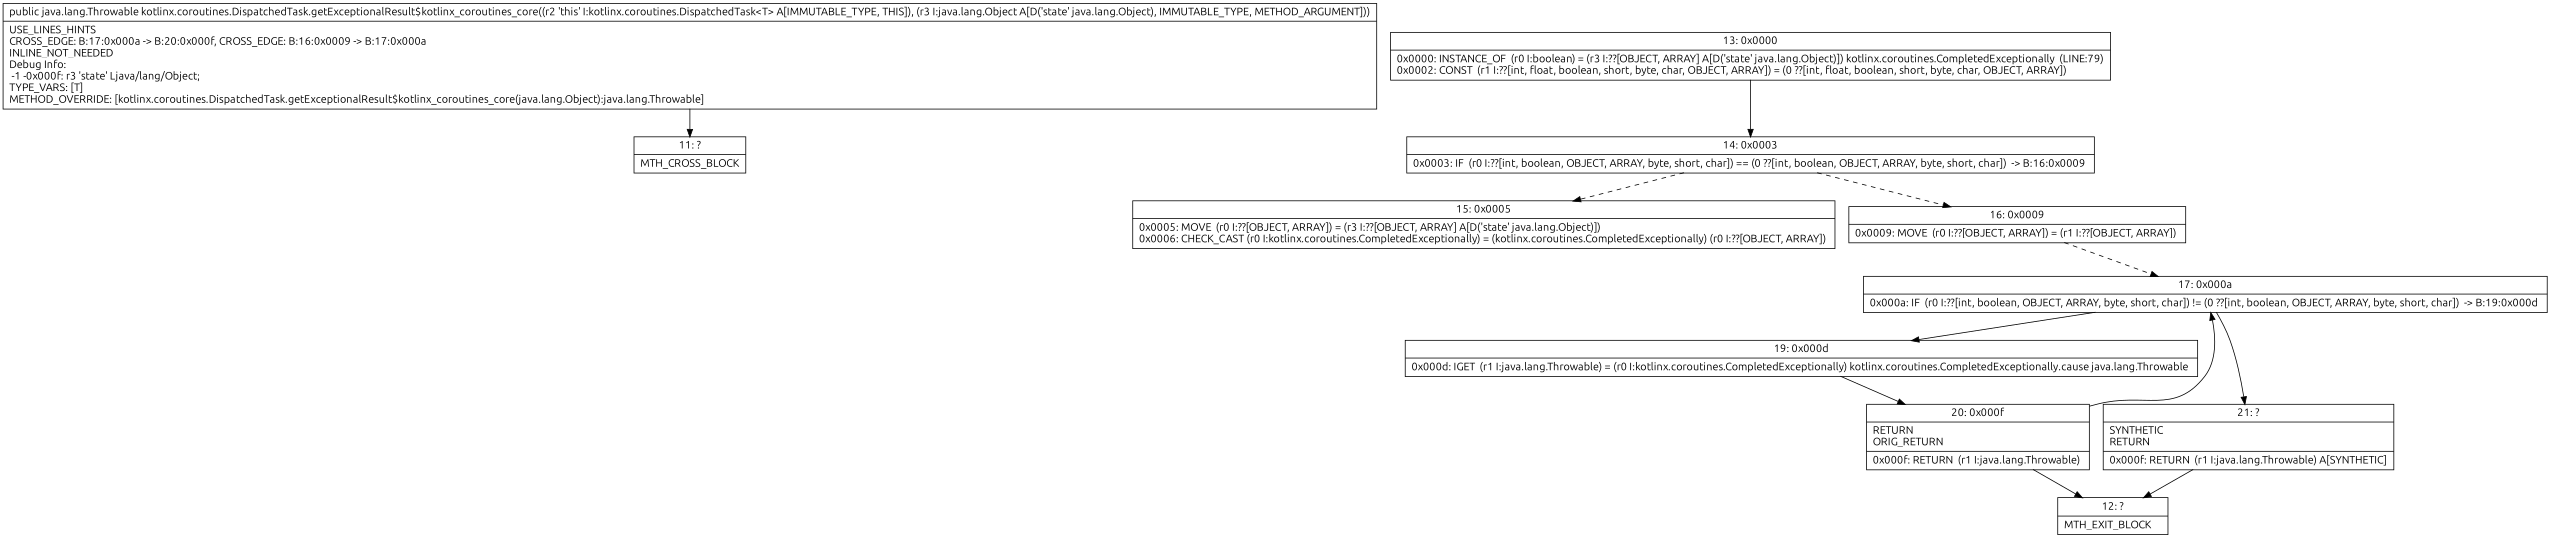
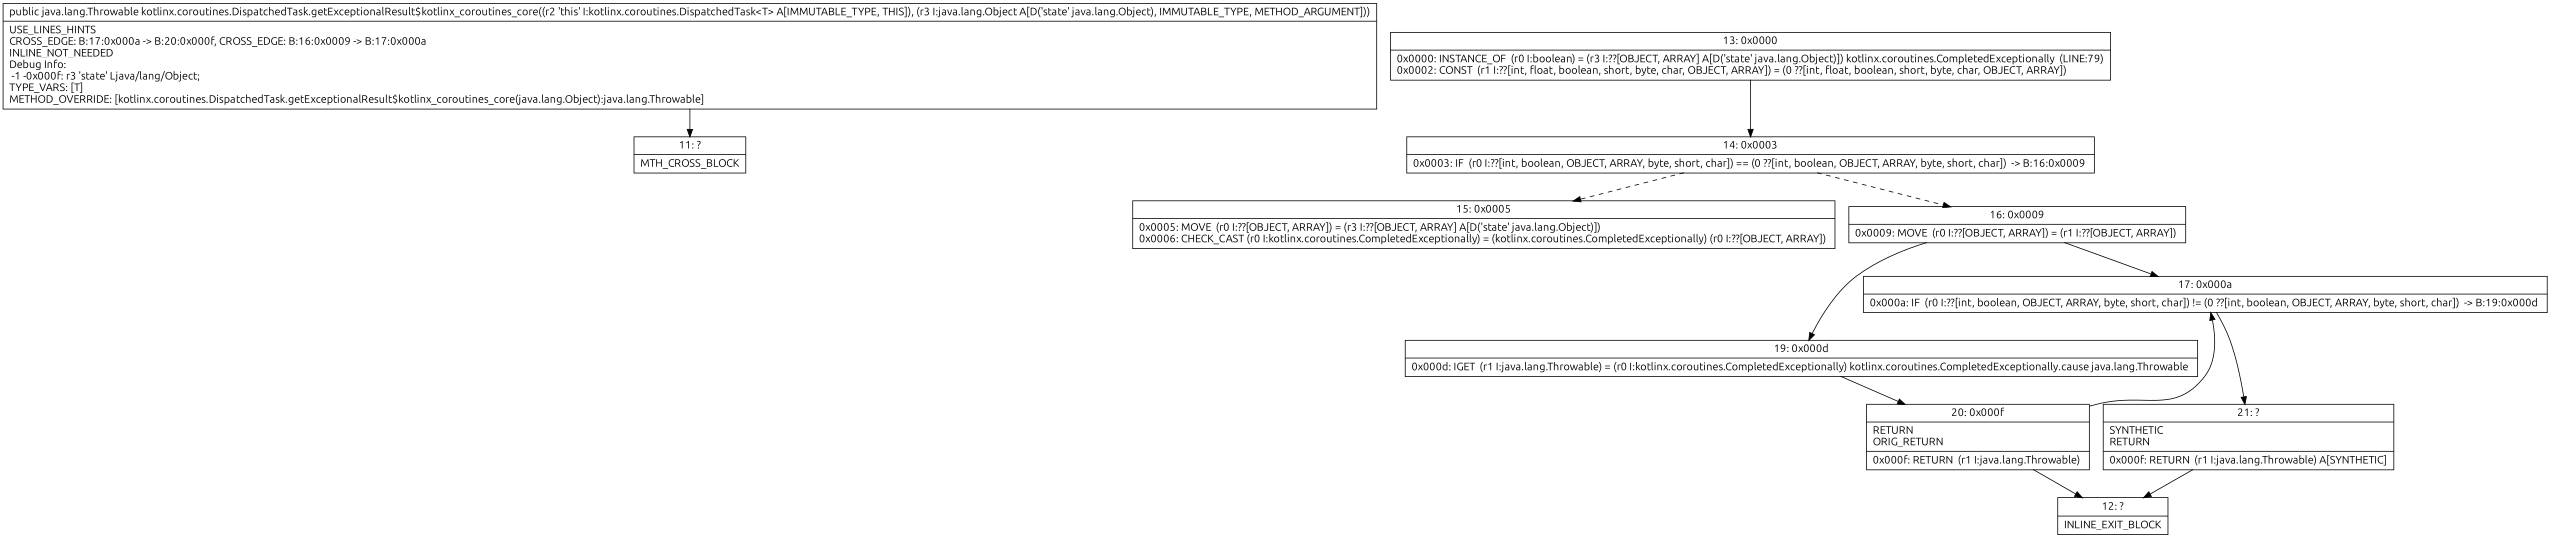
edge "16: 0x0009" -> "17: 0x000a": style dashed -> solid
edge "17: 0x000a" -> "19: 0x000d": now "16: 0x0009" -> "19: 0x000d"
node "12: ?": text "MTH_EXIT_BLOCK" -> "INLINE_EXIT_BLOCK"
